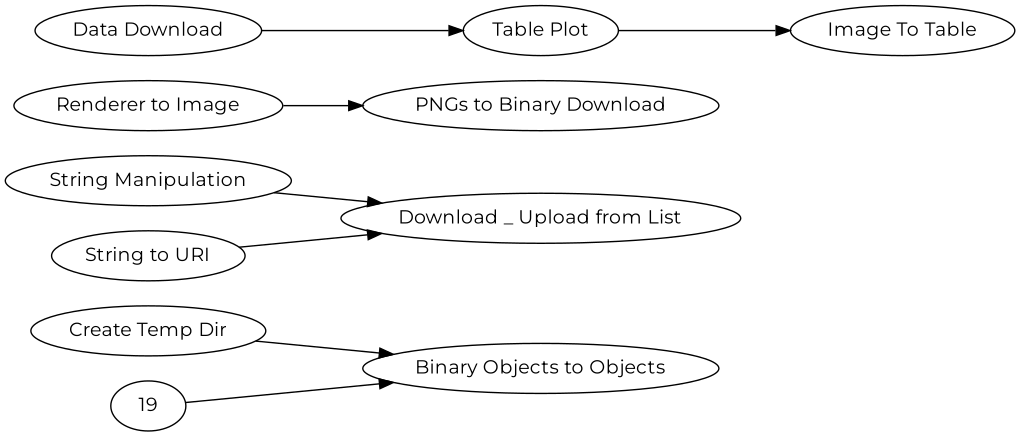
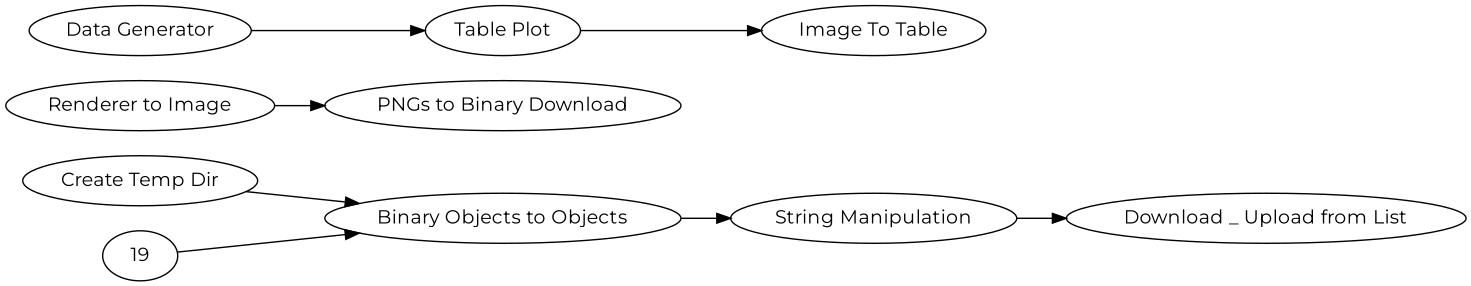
node "Data Download": label "Data Download" -> "Data Generator"
edge "Binary Objects to Objects" -> "String Manipulation": added
node "String to URI": removed
